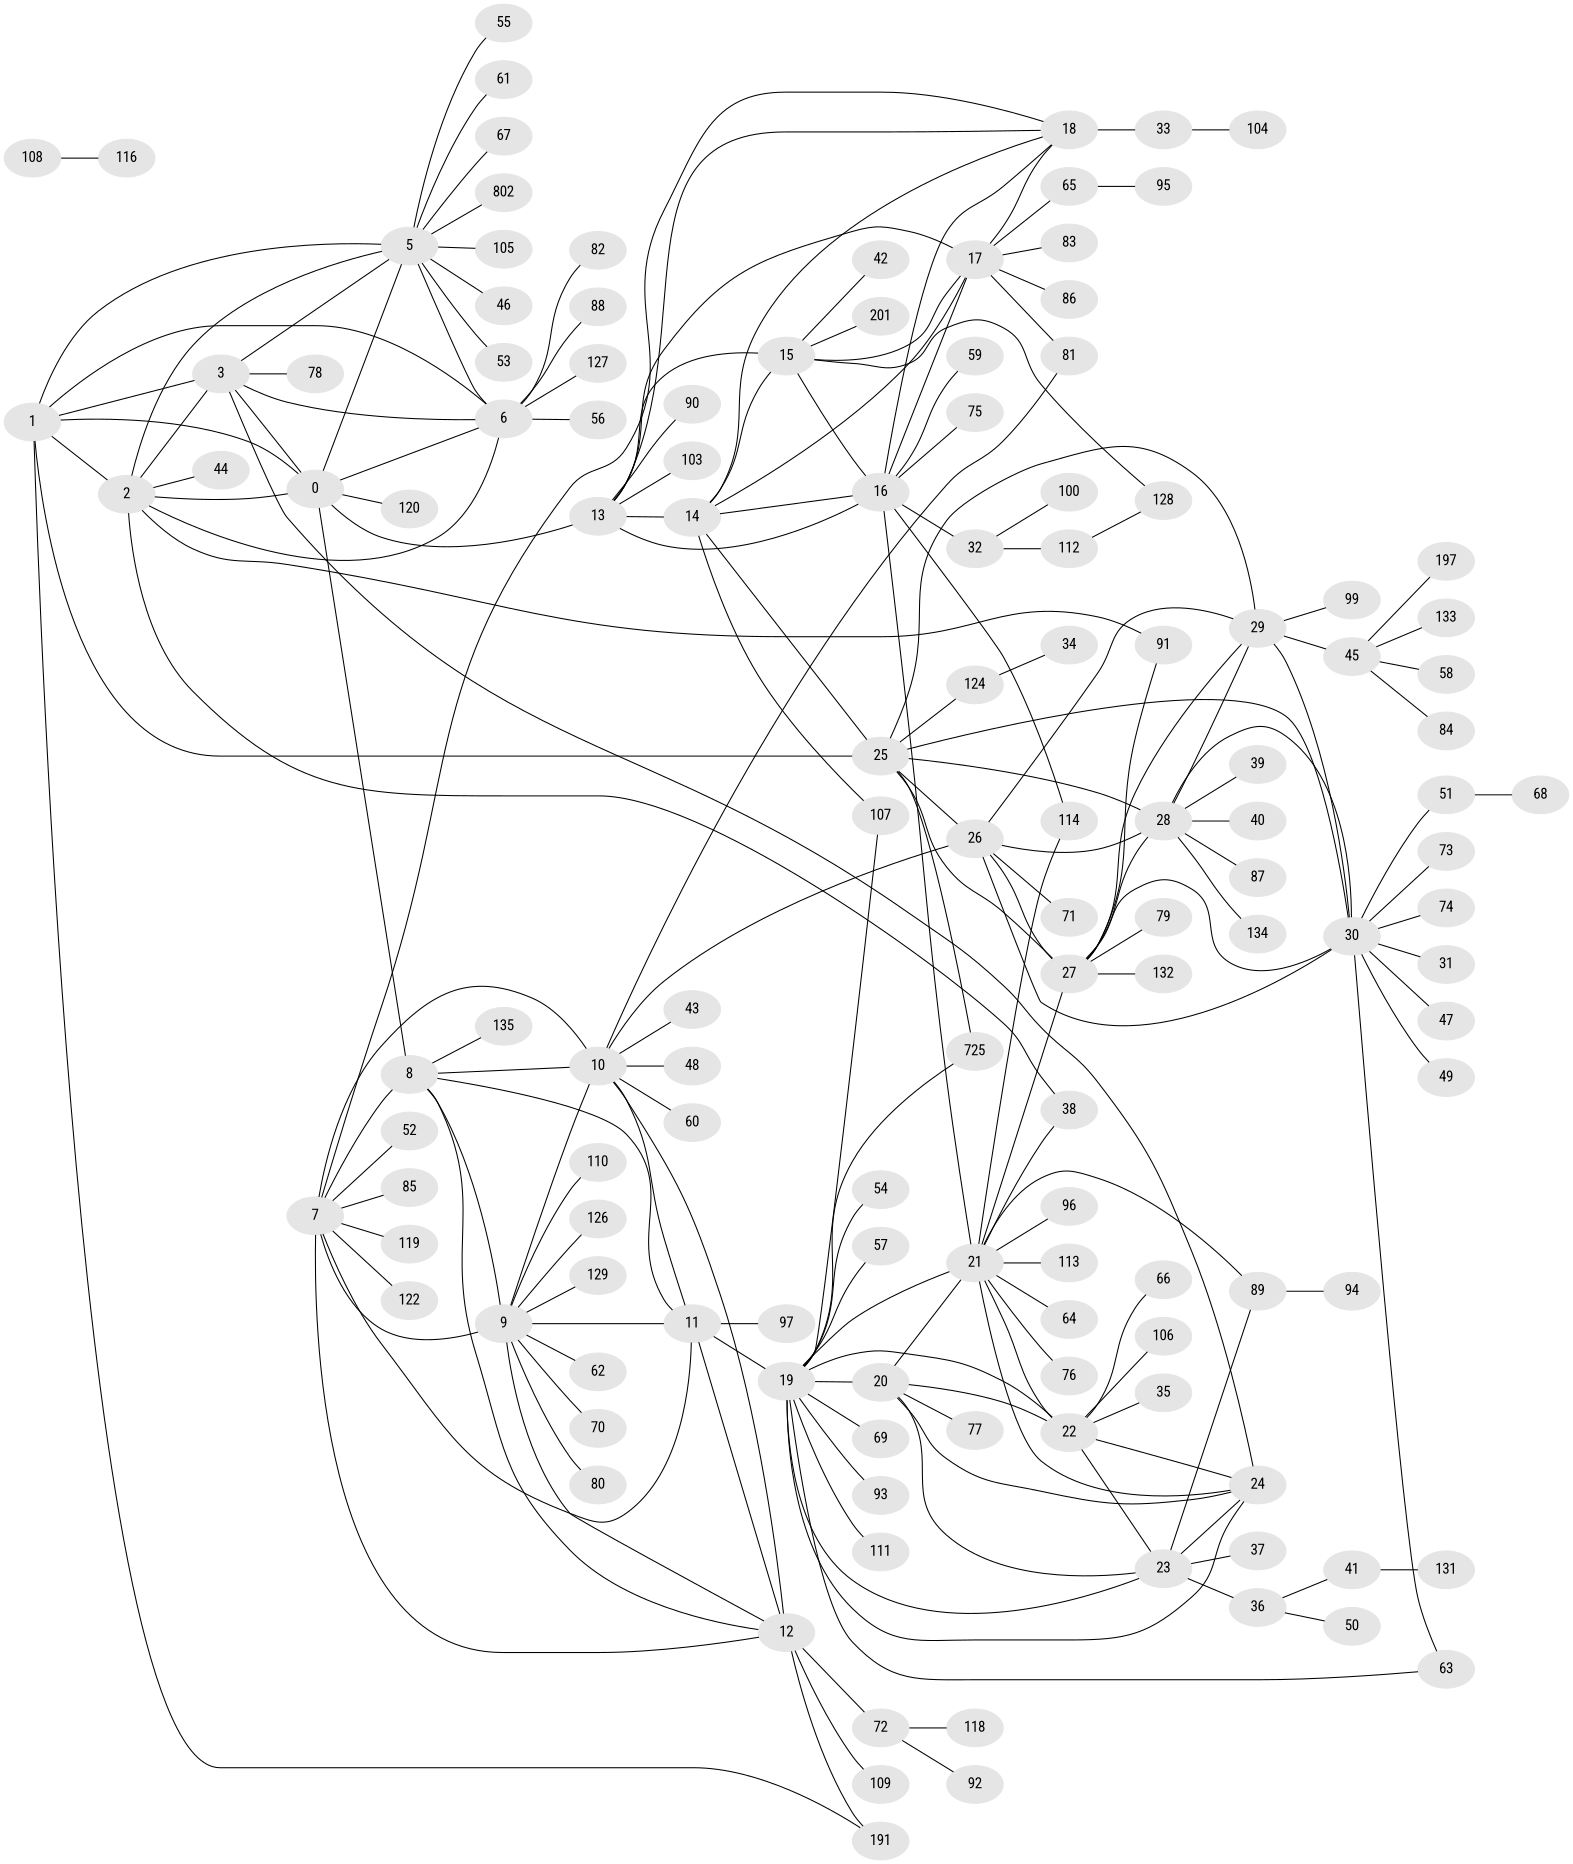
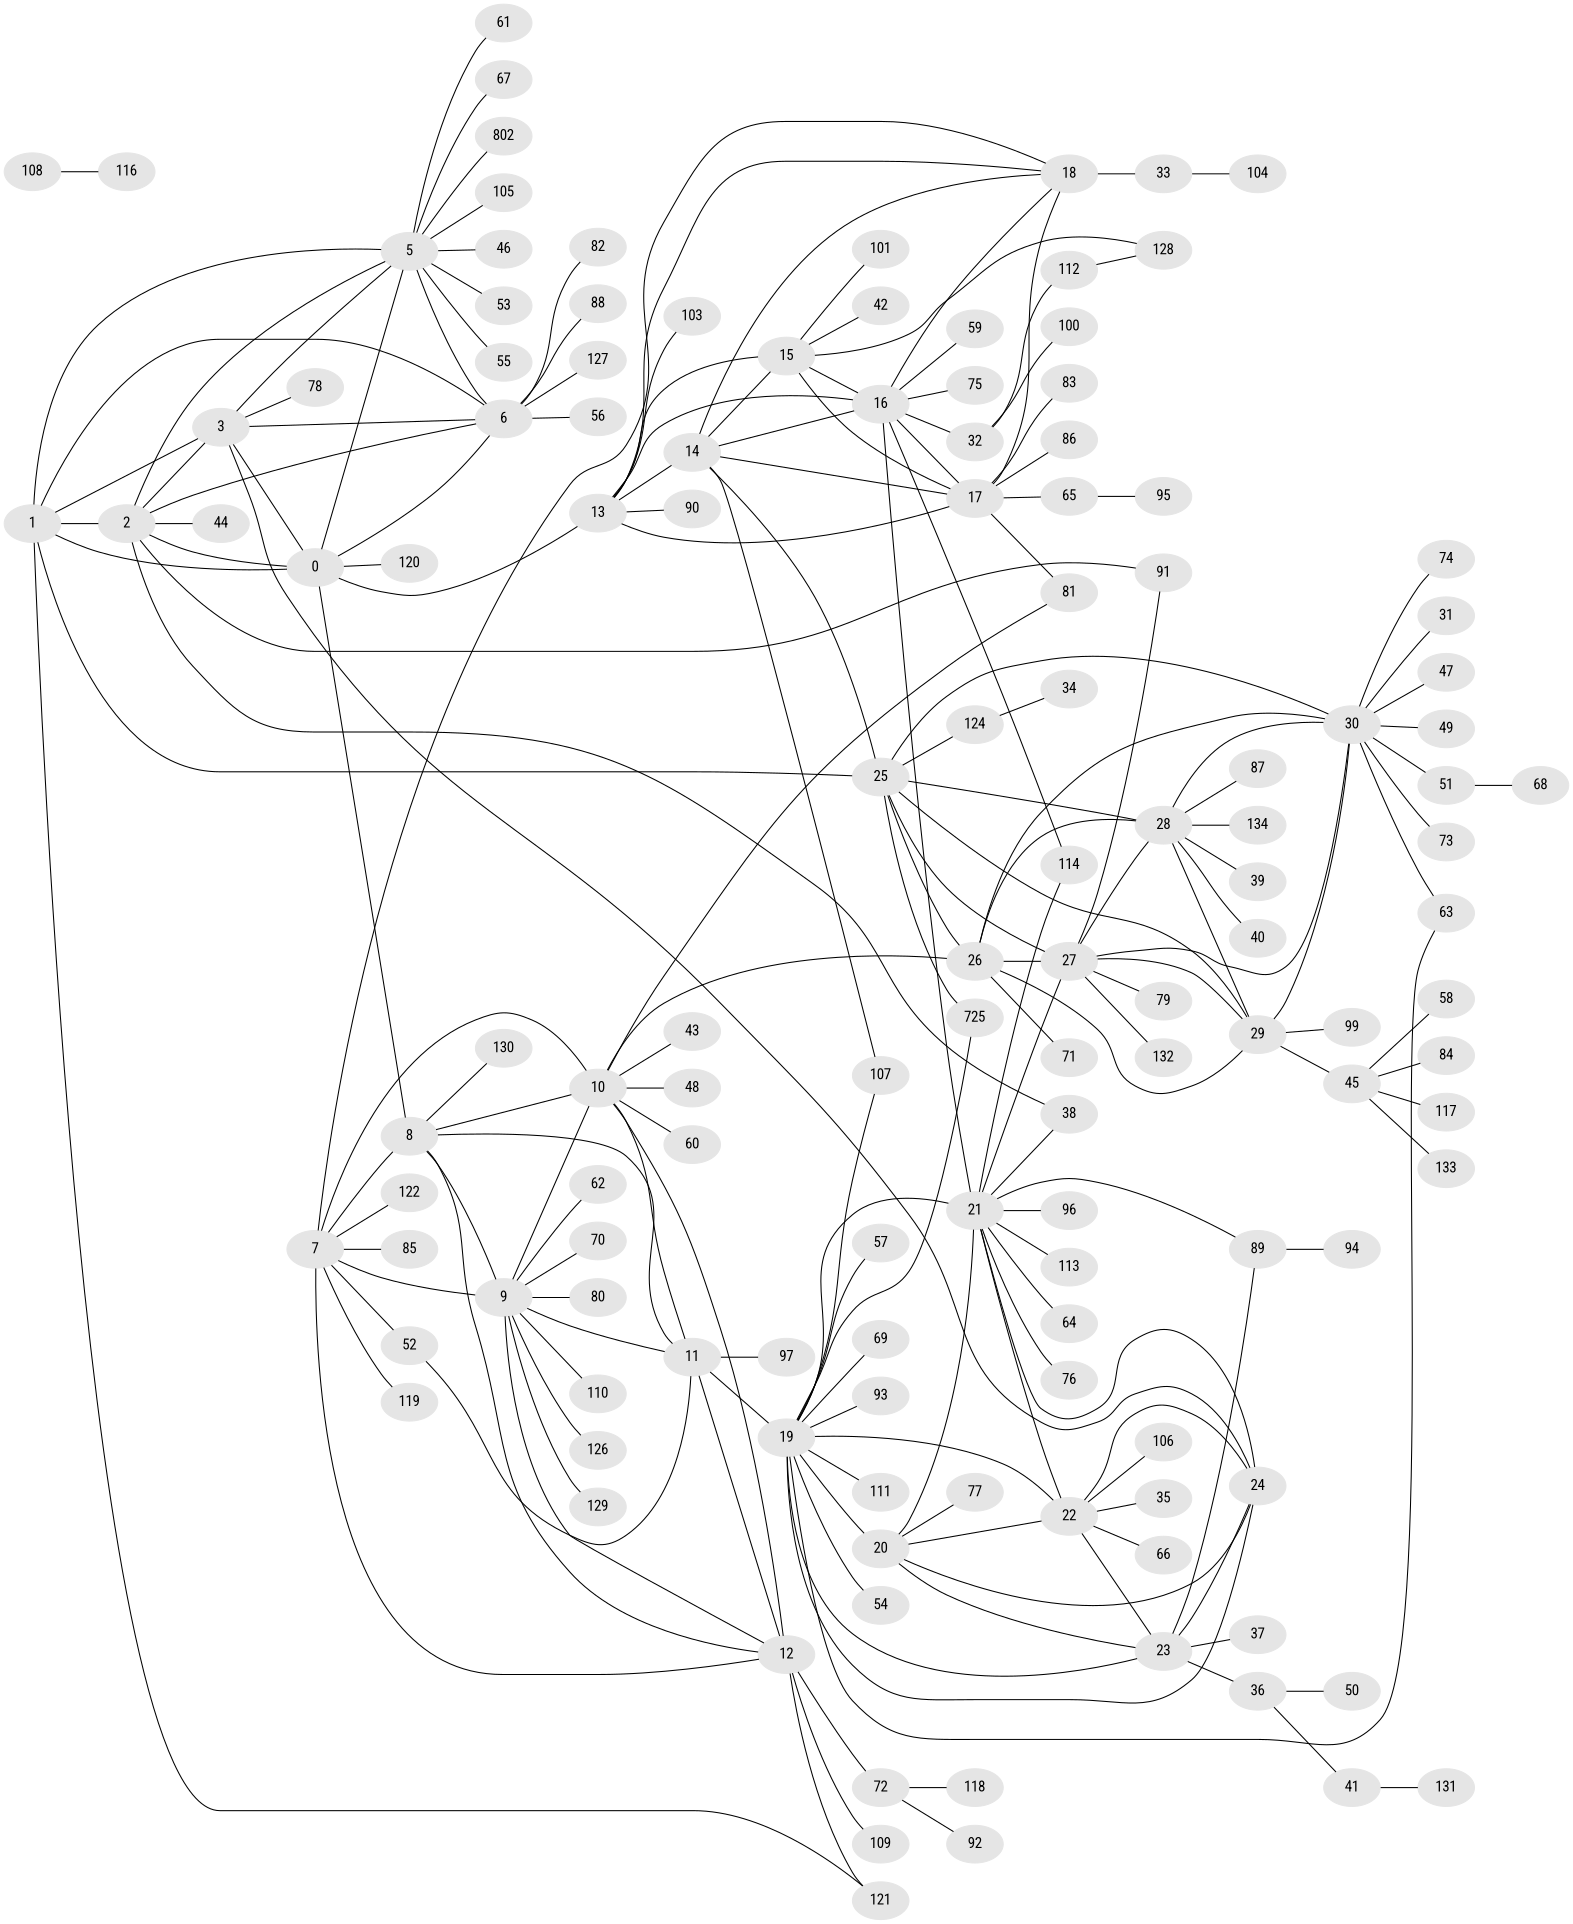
node "201": label "201" -> "101"
node "197": label "197" -> "117"
node "135": label "135" -> "130"
edge "7" -- "11": now "52" -- "11"
node "191": label "191" -> "121"
